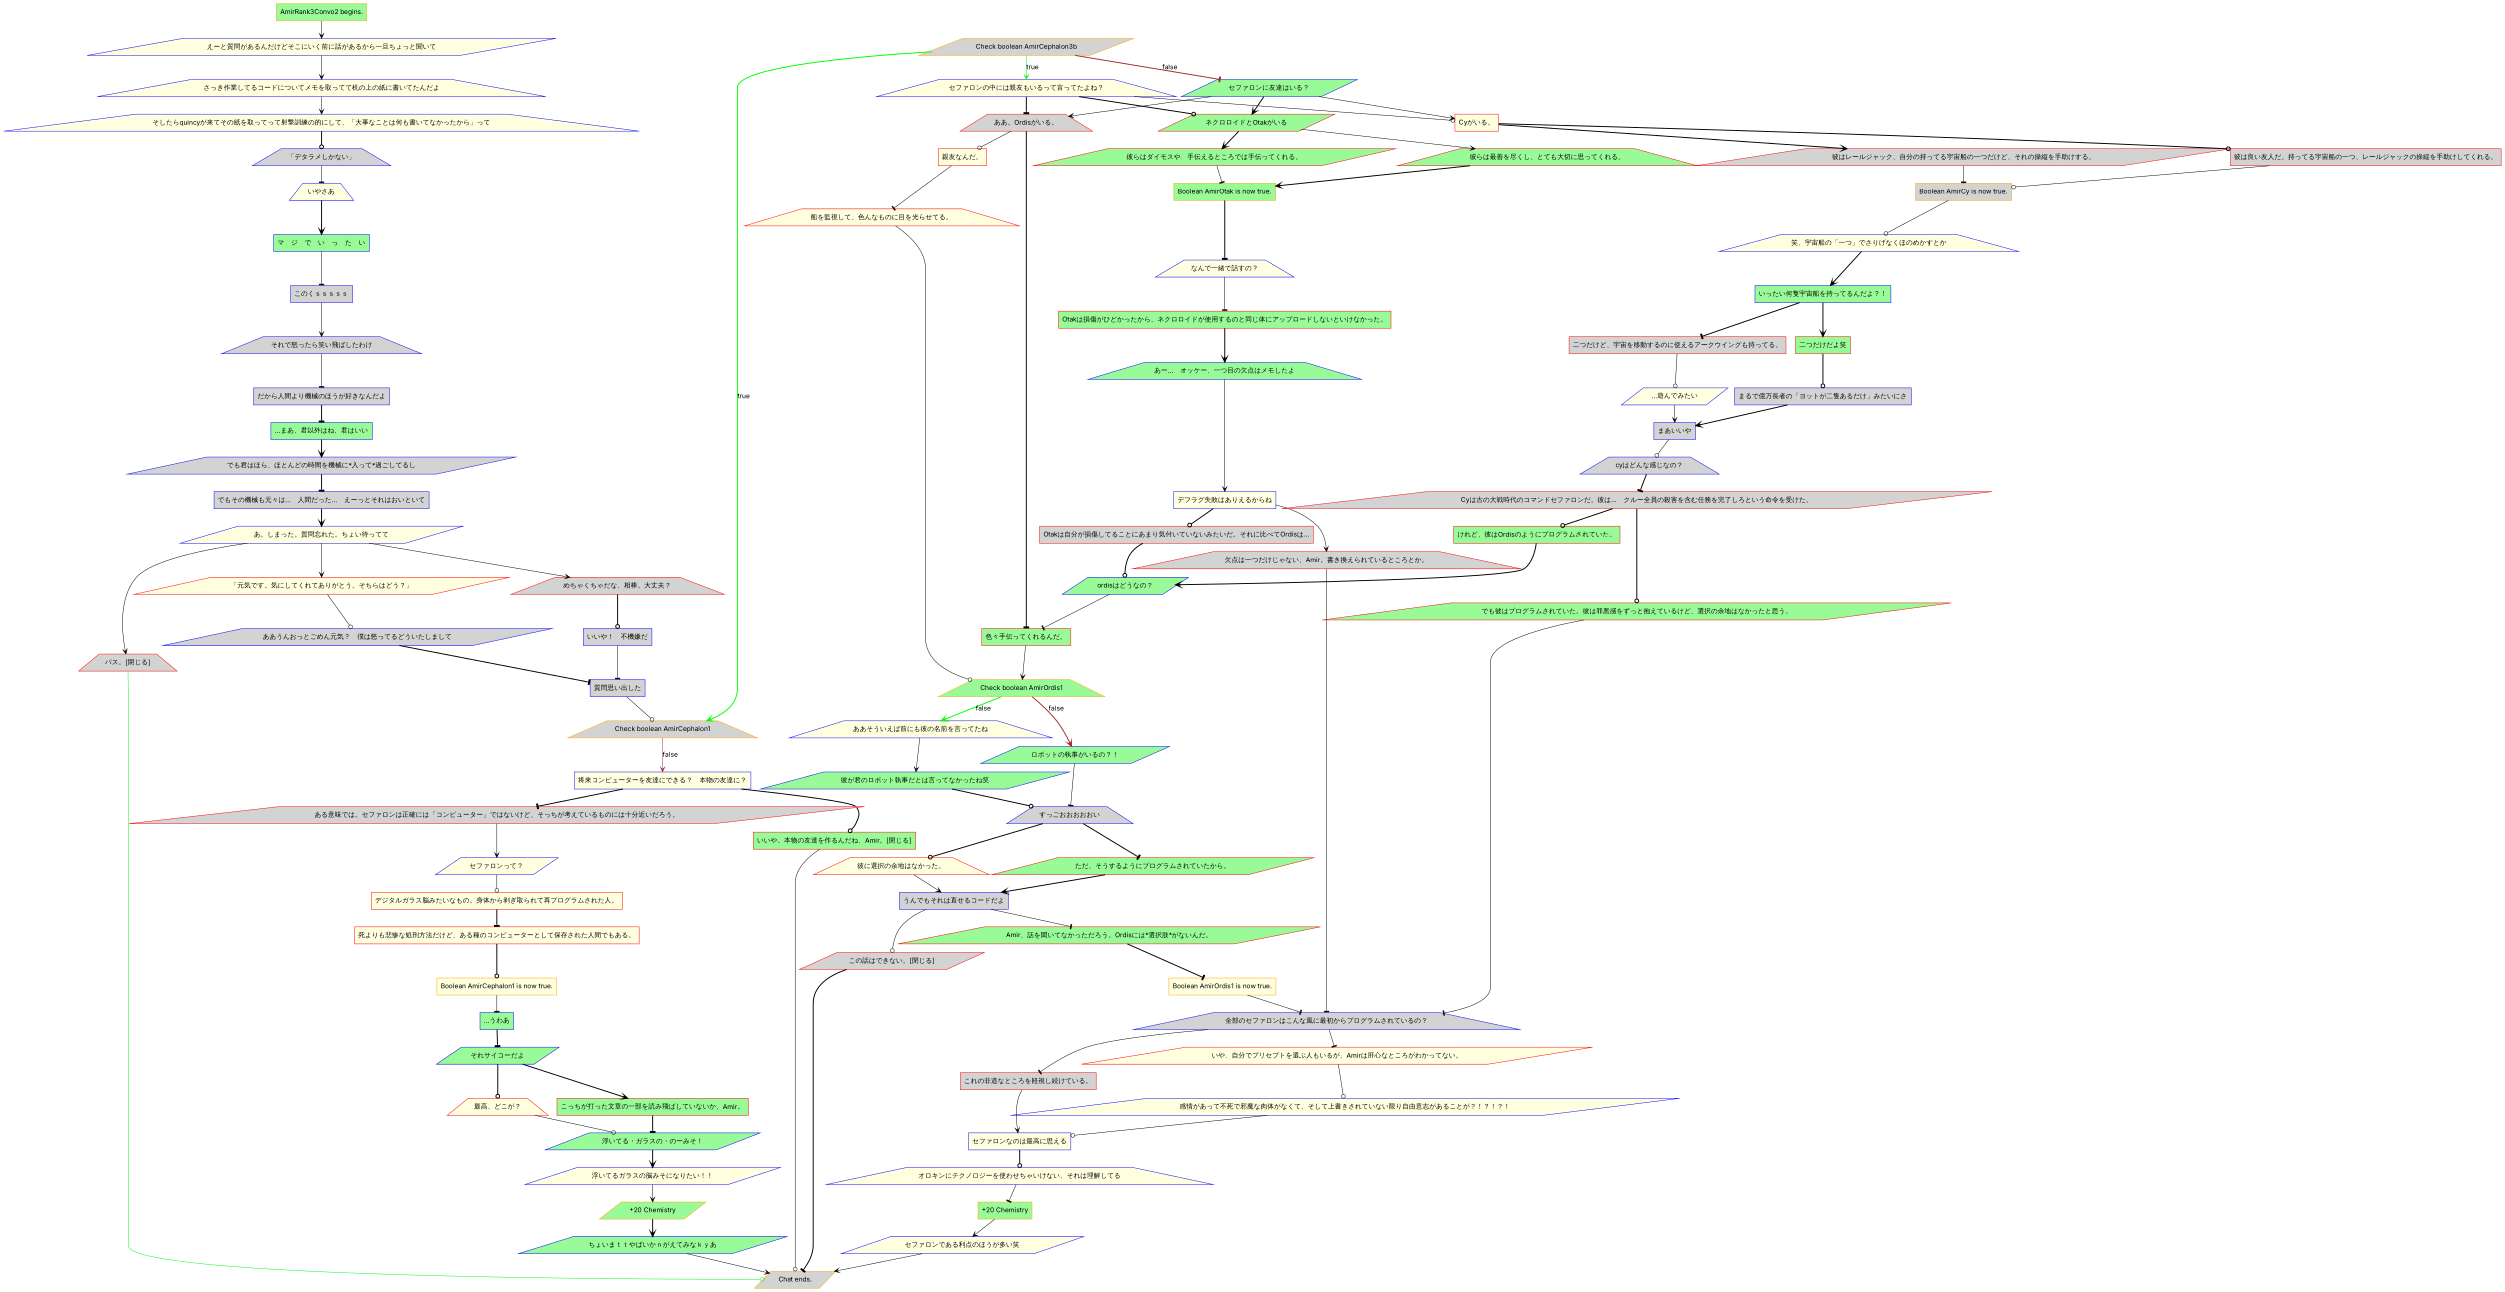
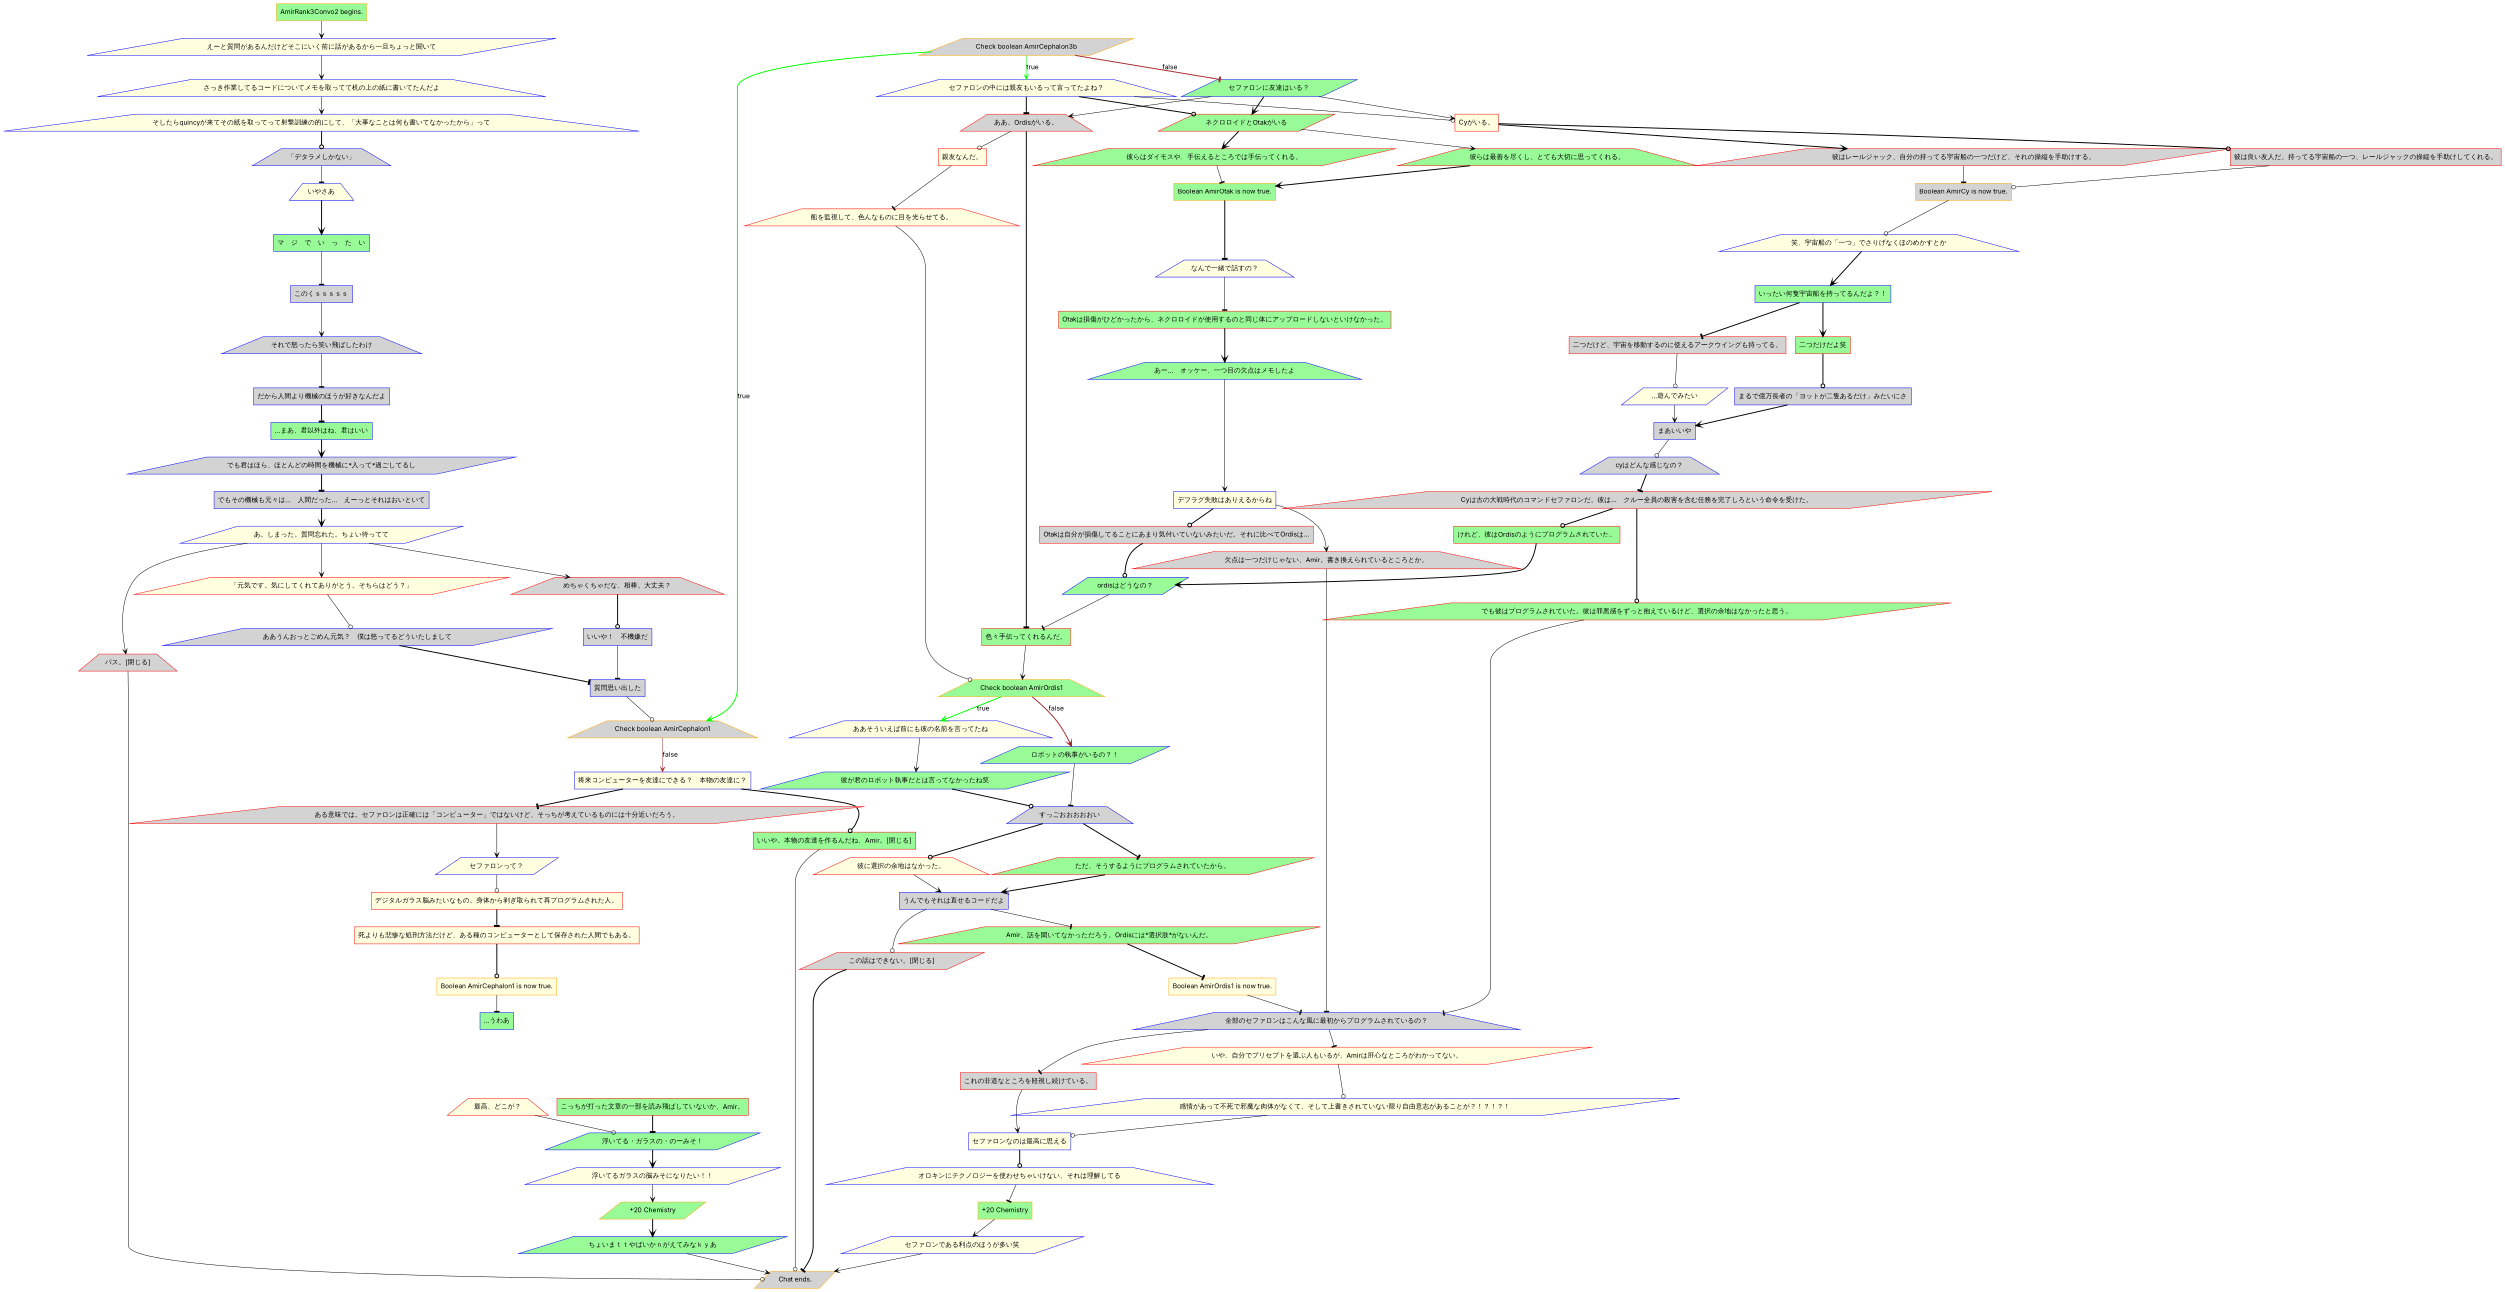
edge "Check boolean AmirOrdis1" -> "ああそういえば前にも彼の名前を言ってたね": label "false" -> "true"
node "それサイコーだよ": removed
edge "パス。[閉じる]" -> "Chat ends.": color green -> black
